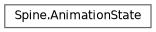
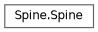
node "Spine.AnimationState": label "Spine.AnimationState" -> "Spine.Spine"
